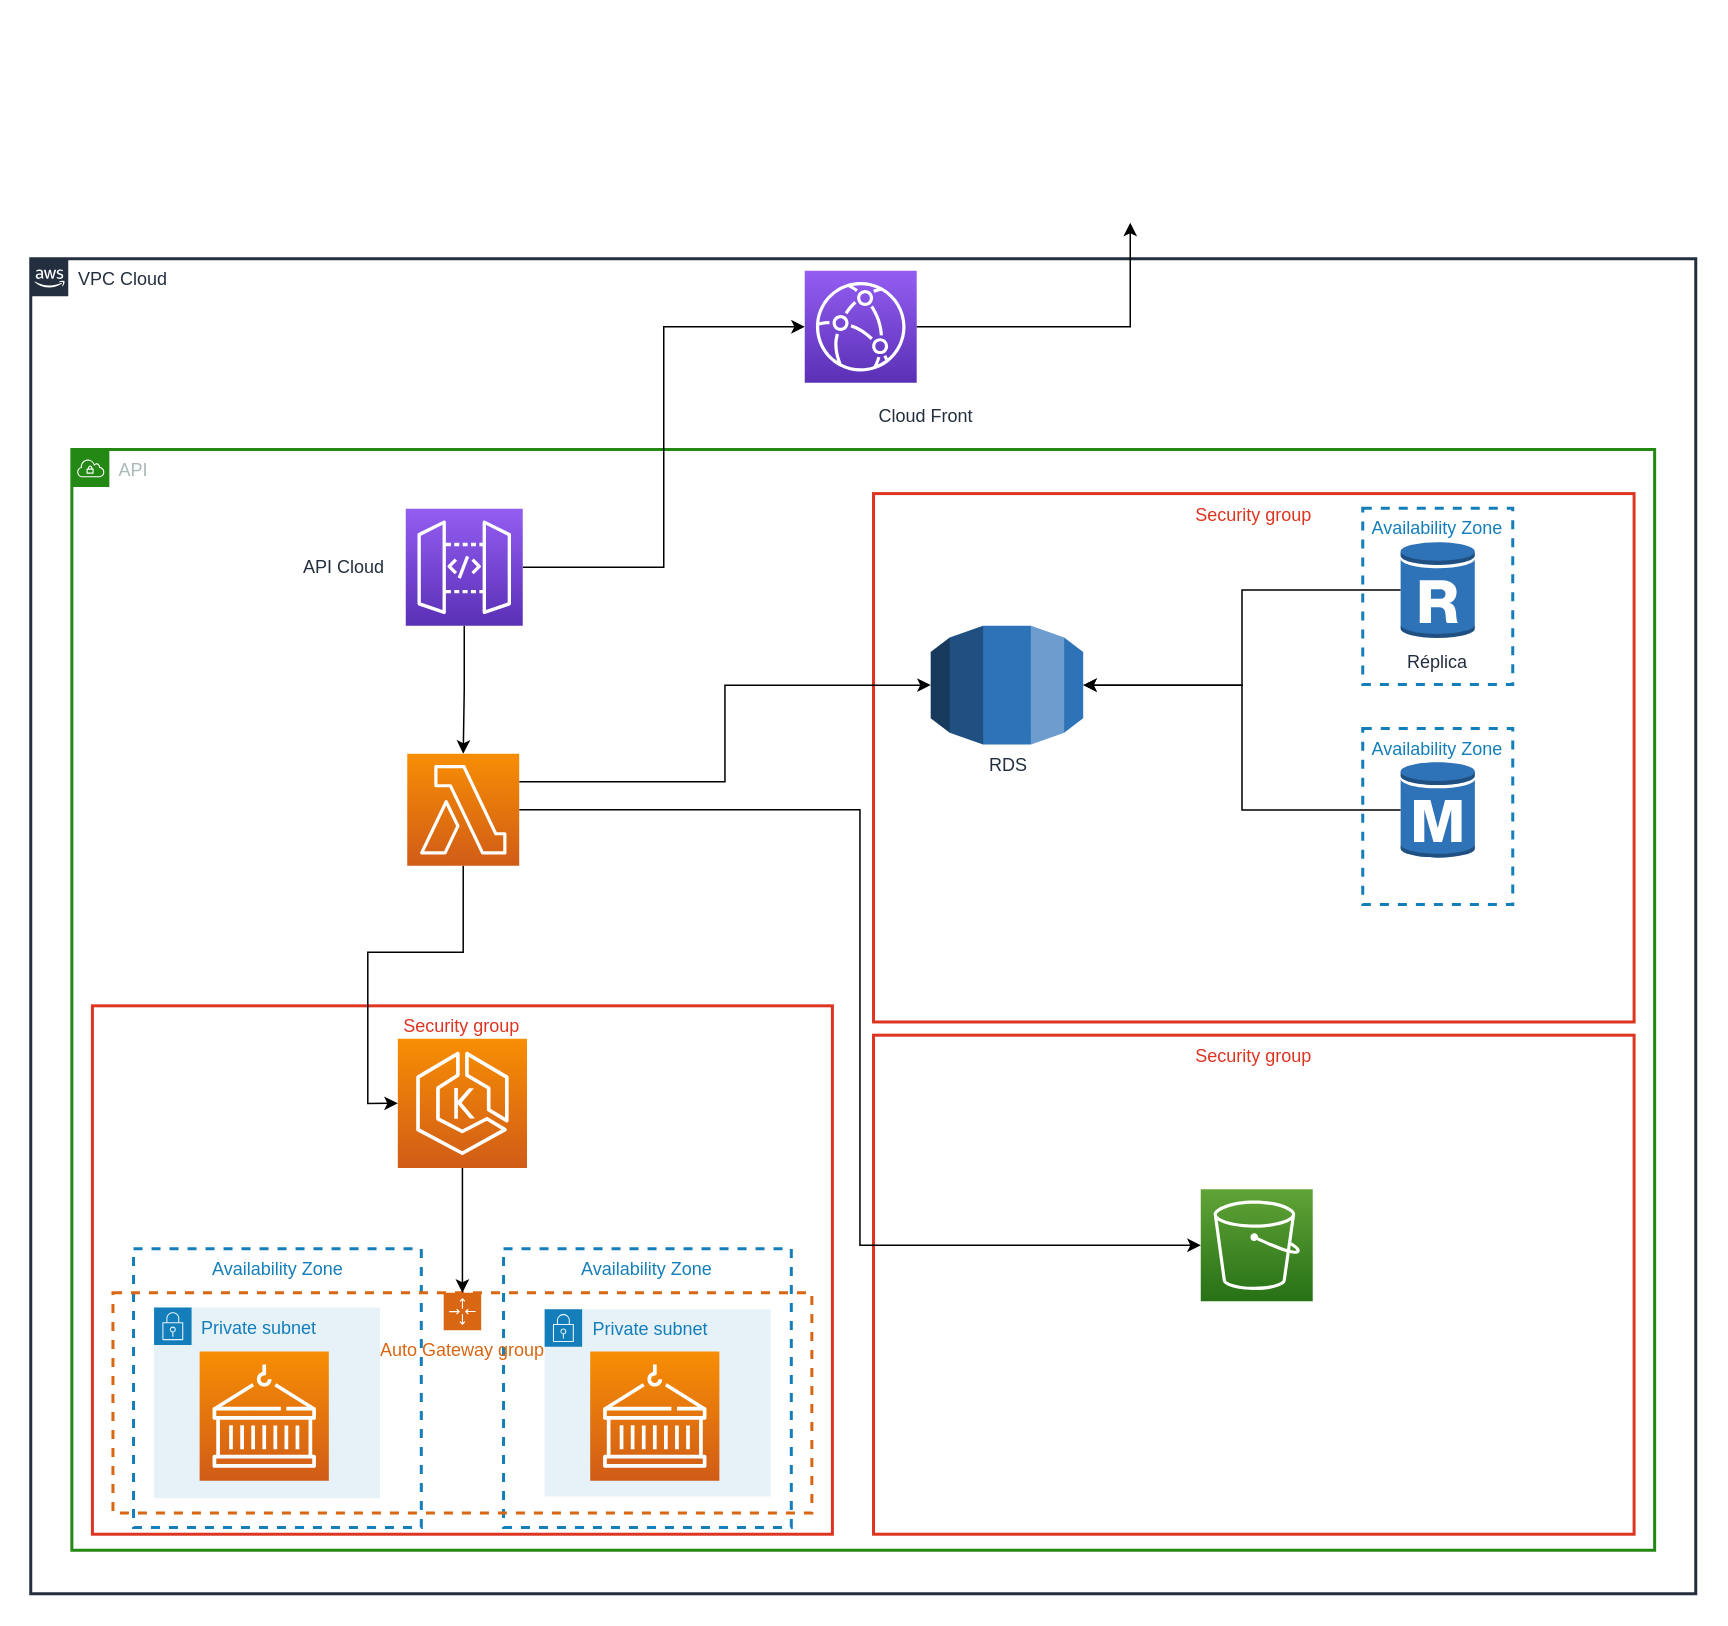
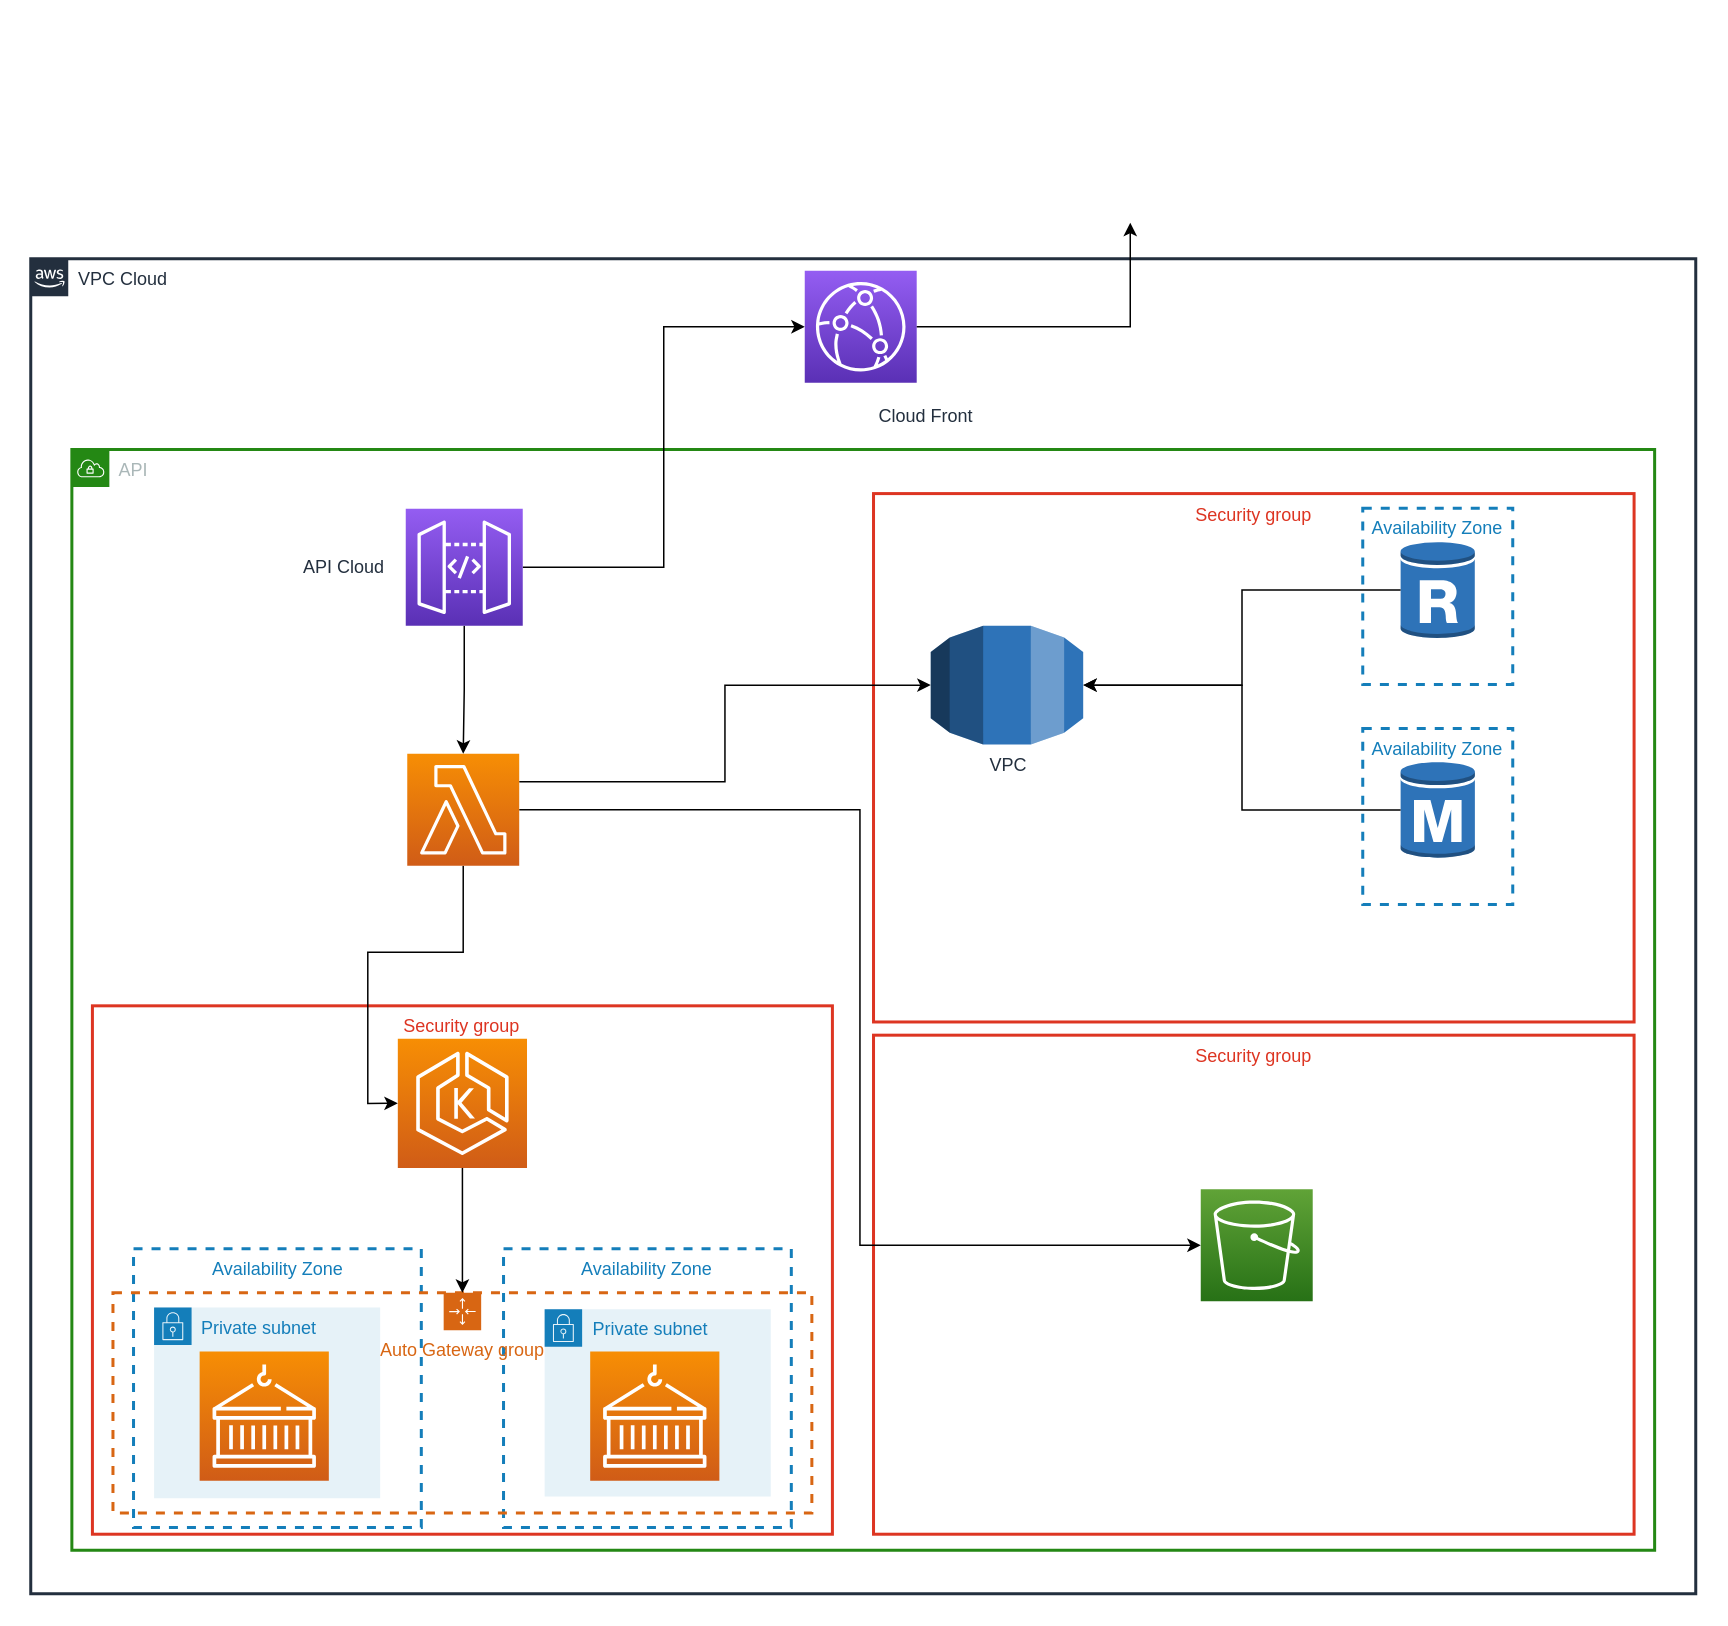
node "Réplica": removed
node "RDS": label "RDS" -> "VPC"
